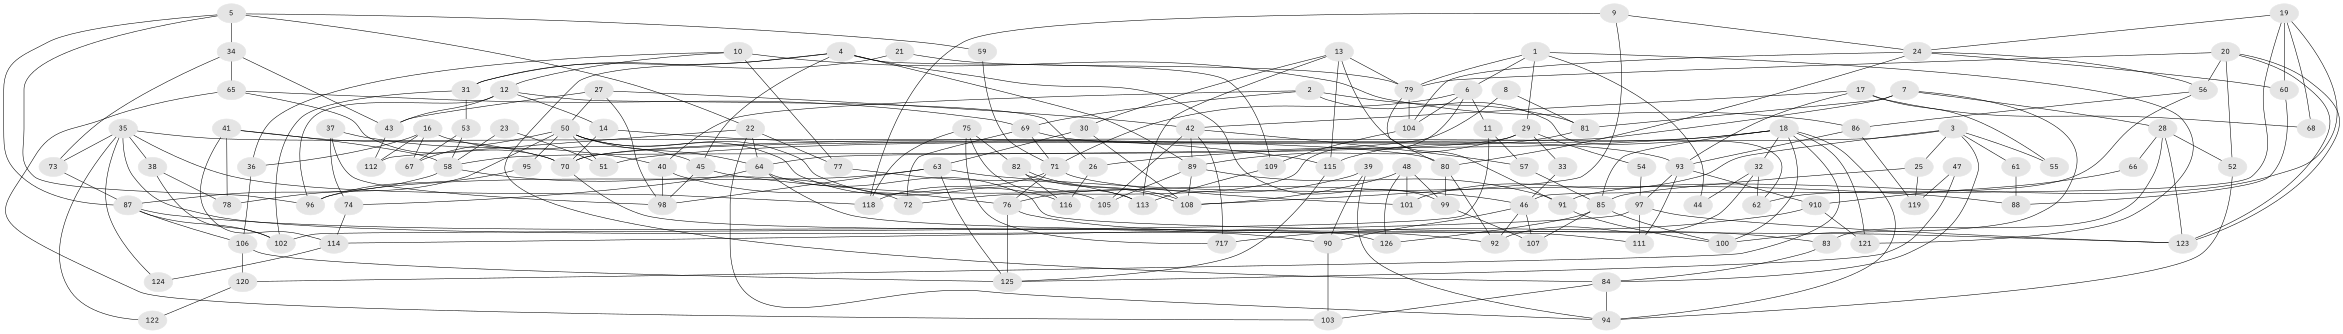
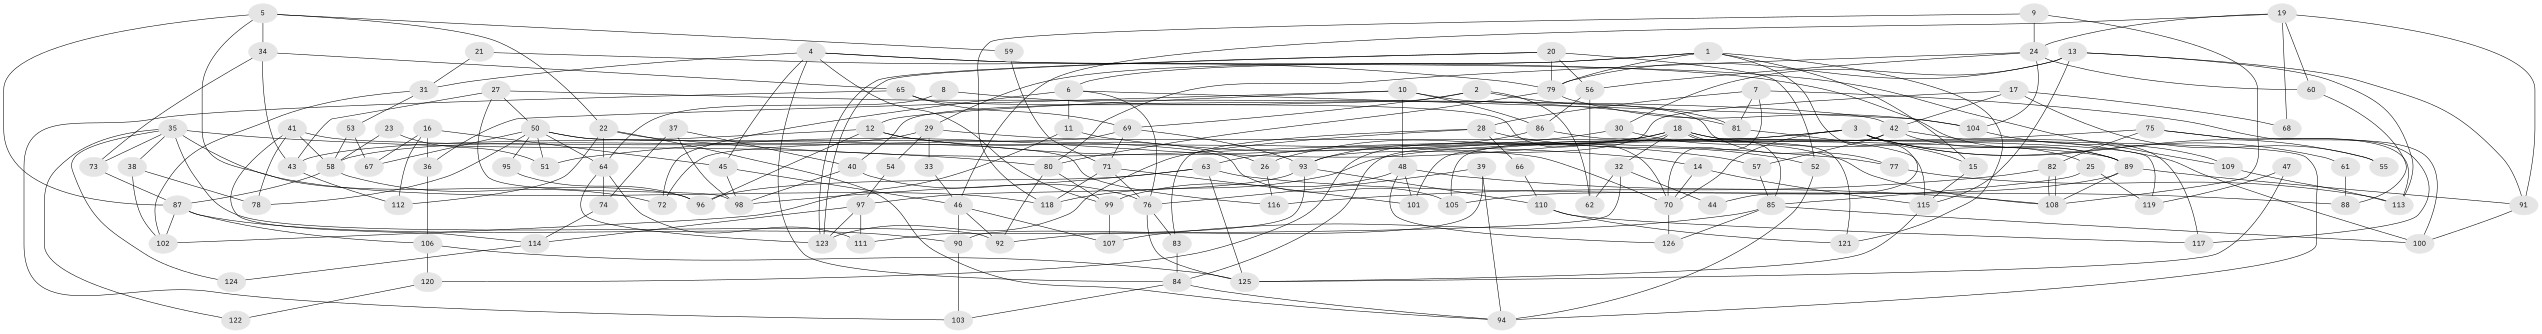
edge "6" -- "71": now "6" -- "76"
edge "10" -- "48": added
node "15": added
node "910": label "910" -> "110"
node "717": label "717" -> "117"
